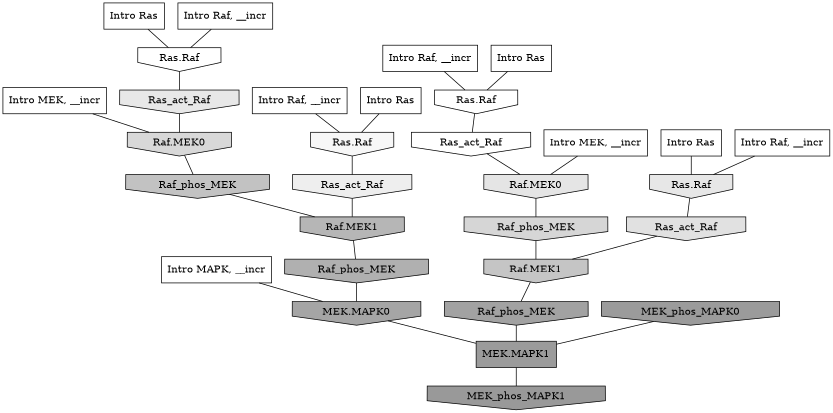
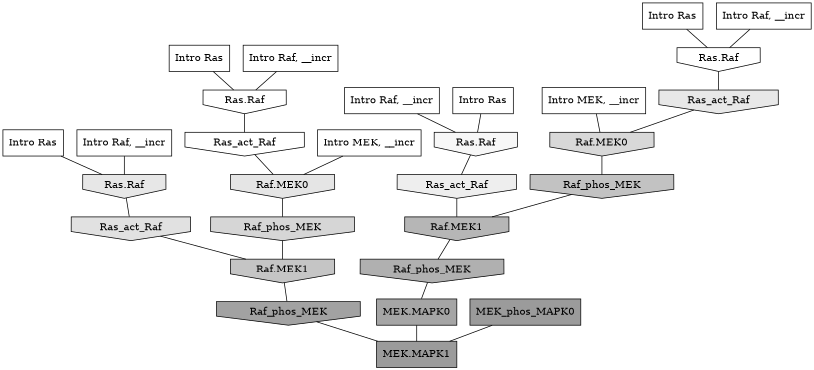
node "Intro MAPK, __incr": removed
node "MEK.MAPK0": shape invhouse -> box
node "MEK_phos_MAPK0": shape invhouse -> box
node "MEK_phos_MAPK1": removed
